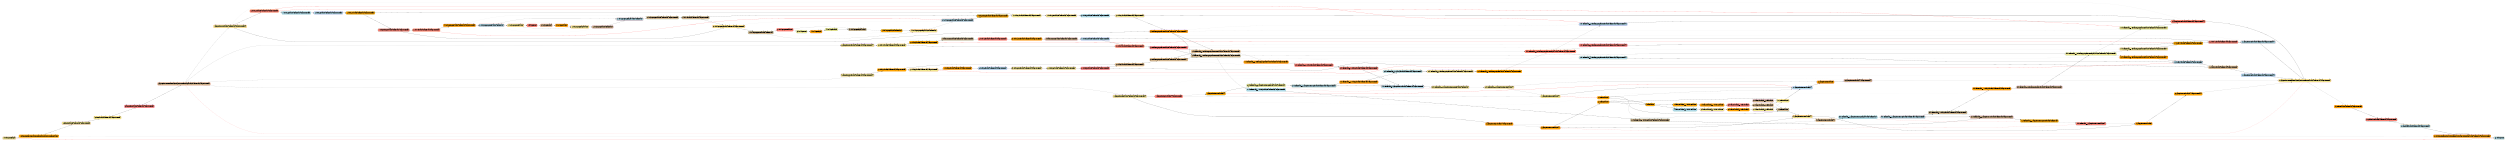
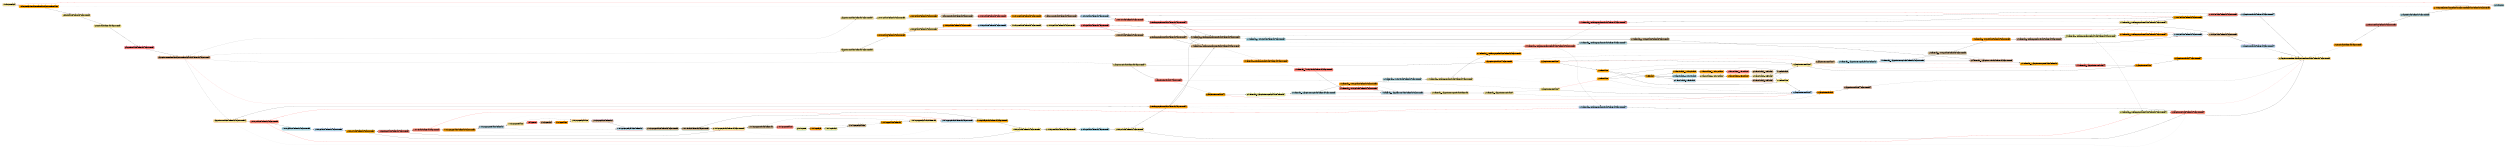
node "33. vbool14_rep_B_toDef": label "33. vbool14_rep_B_toDef" -> "33. from14_rep_B_toDef"
node "88. if (team2wins[nMatches]==2) Diff_2__B[nMatches]": added
